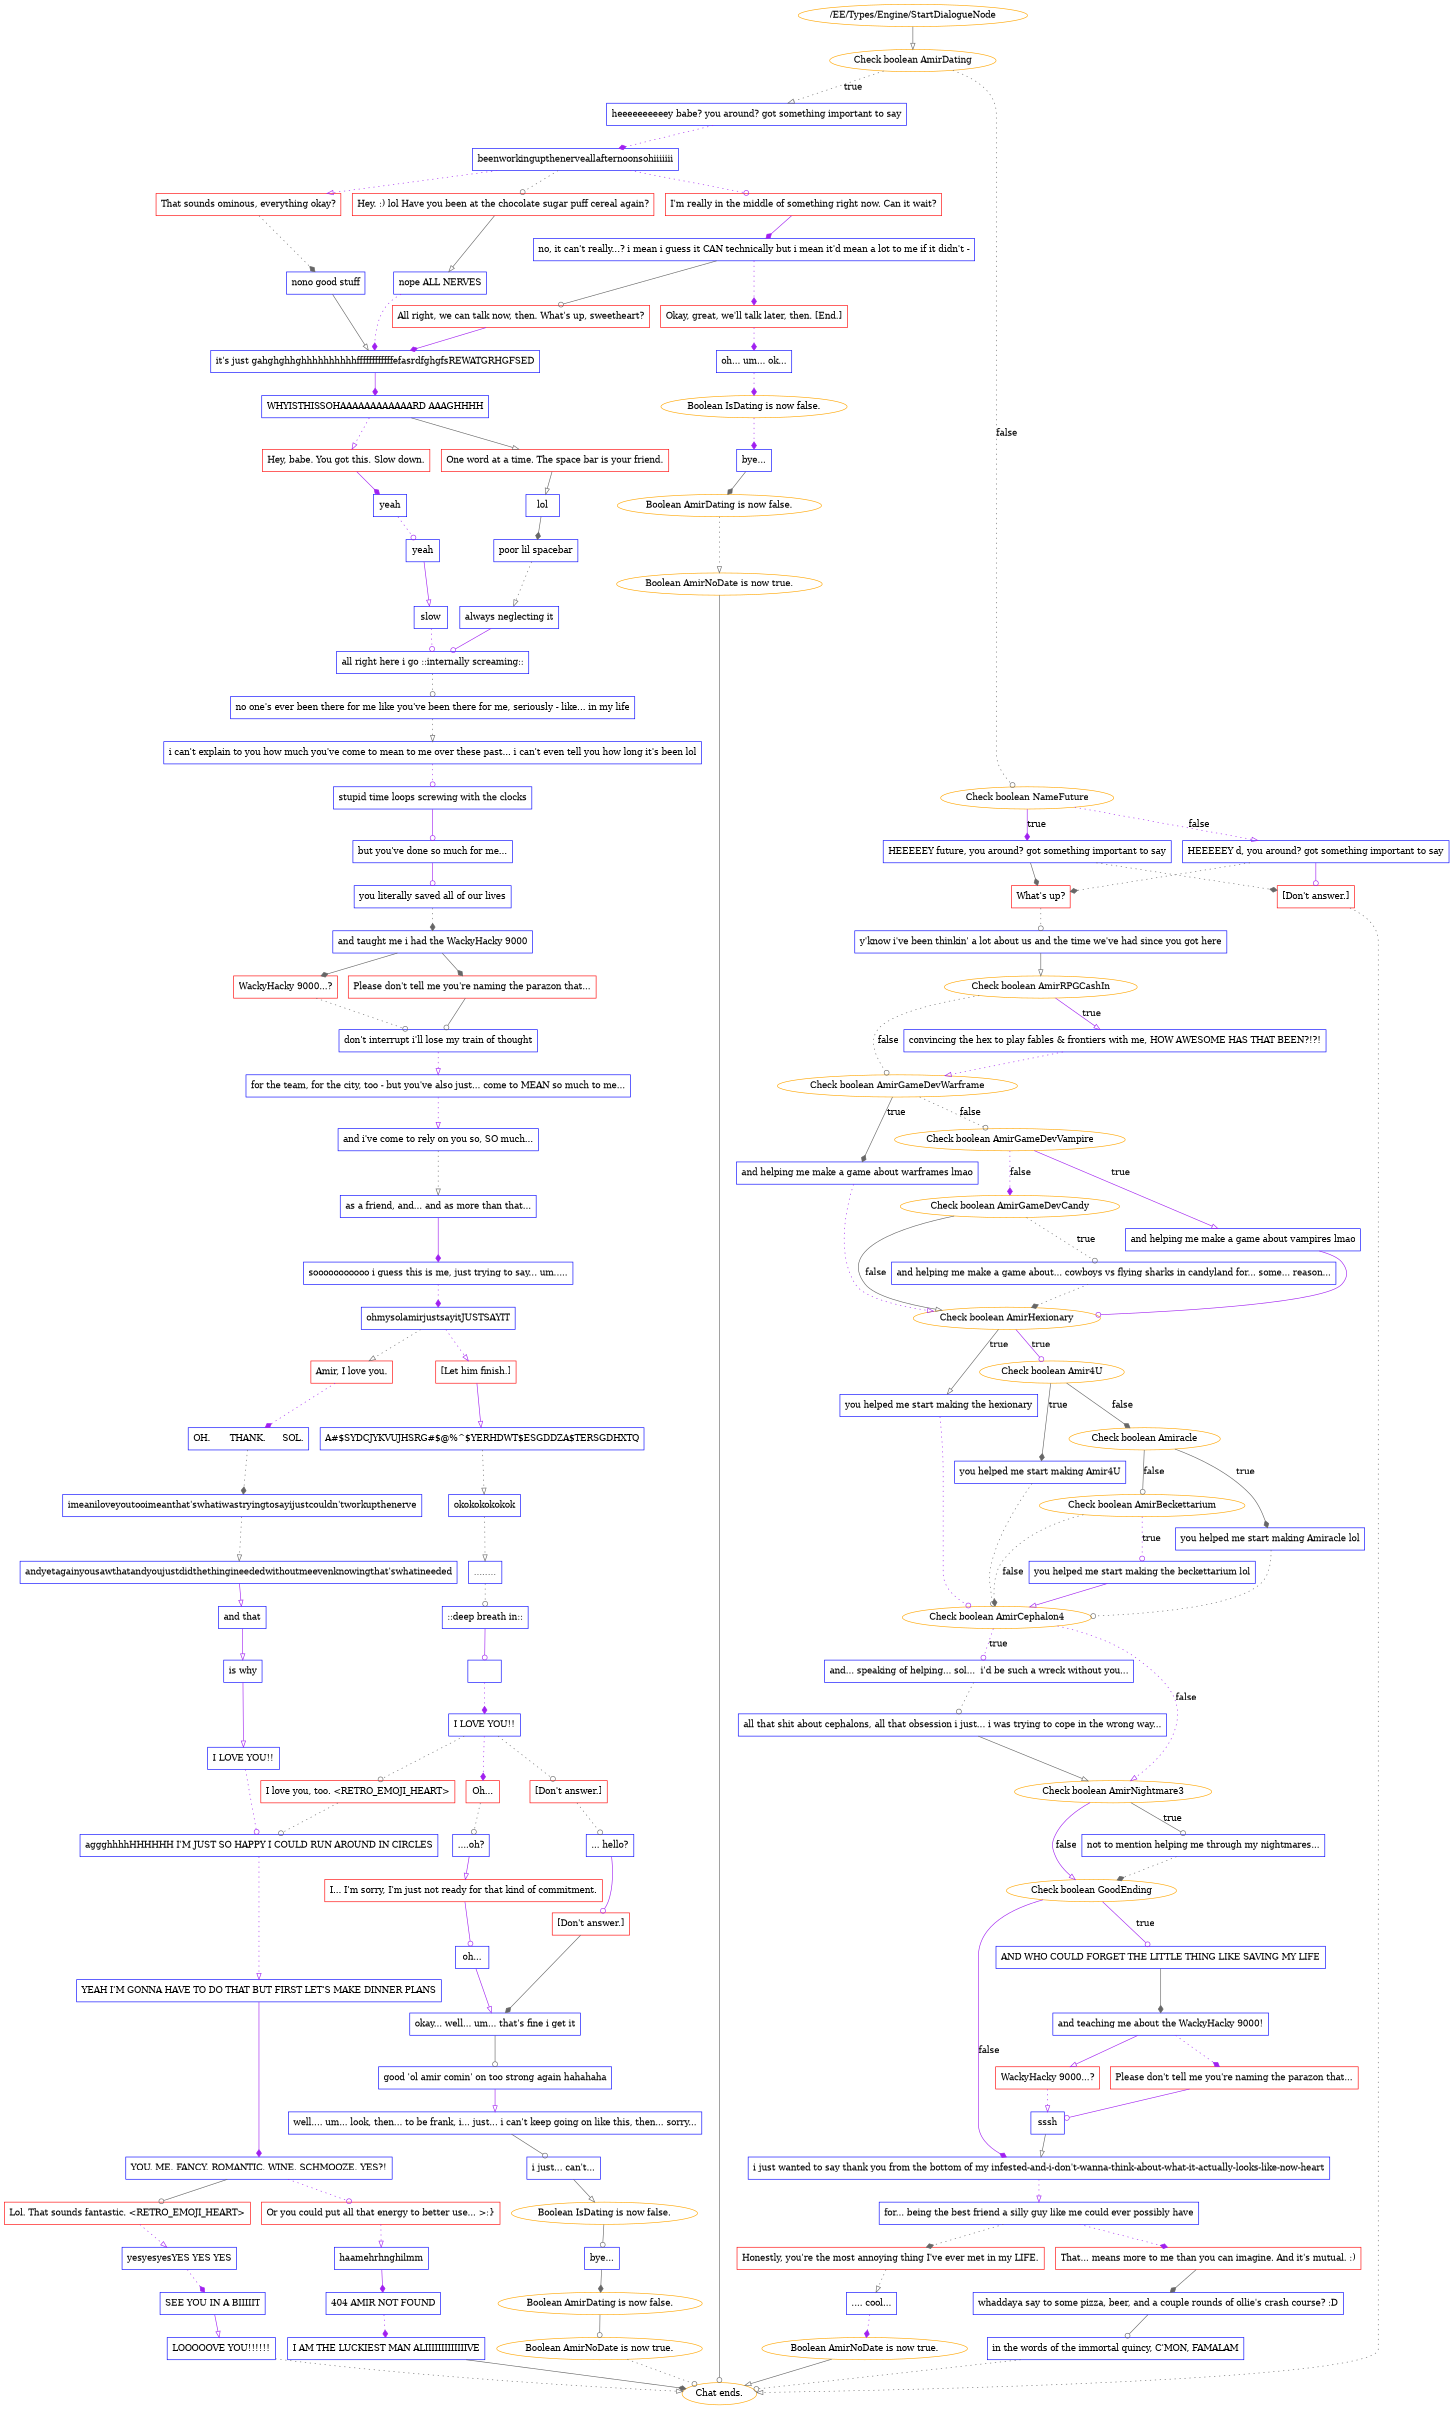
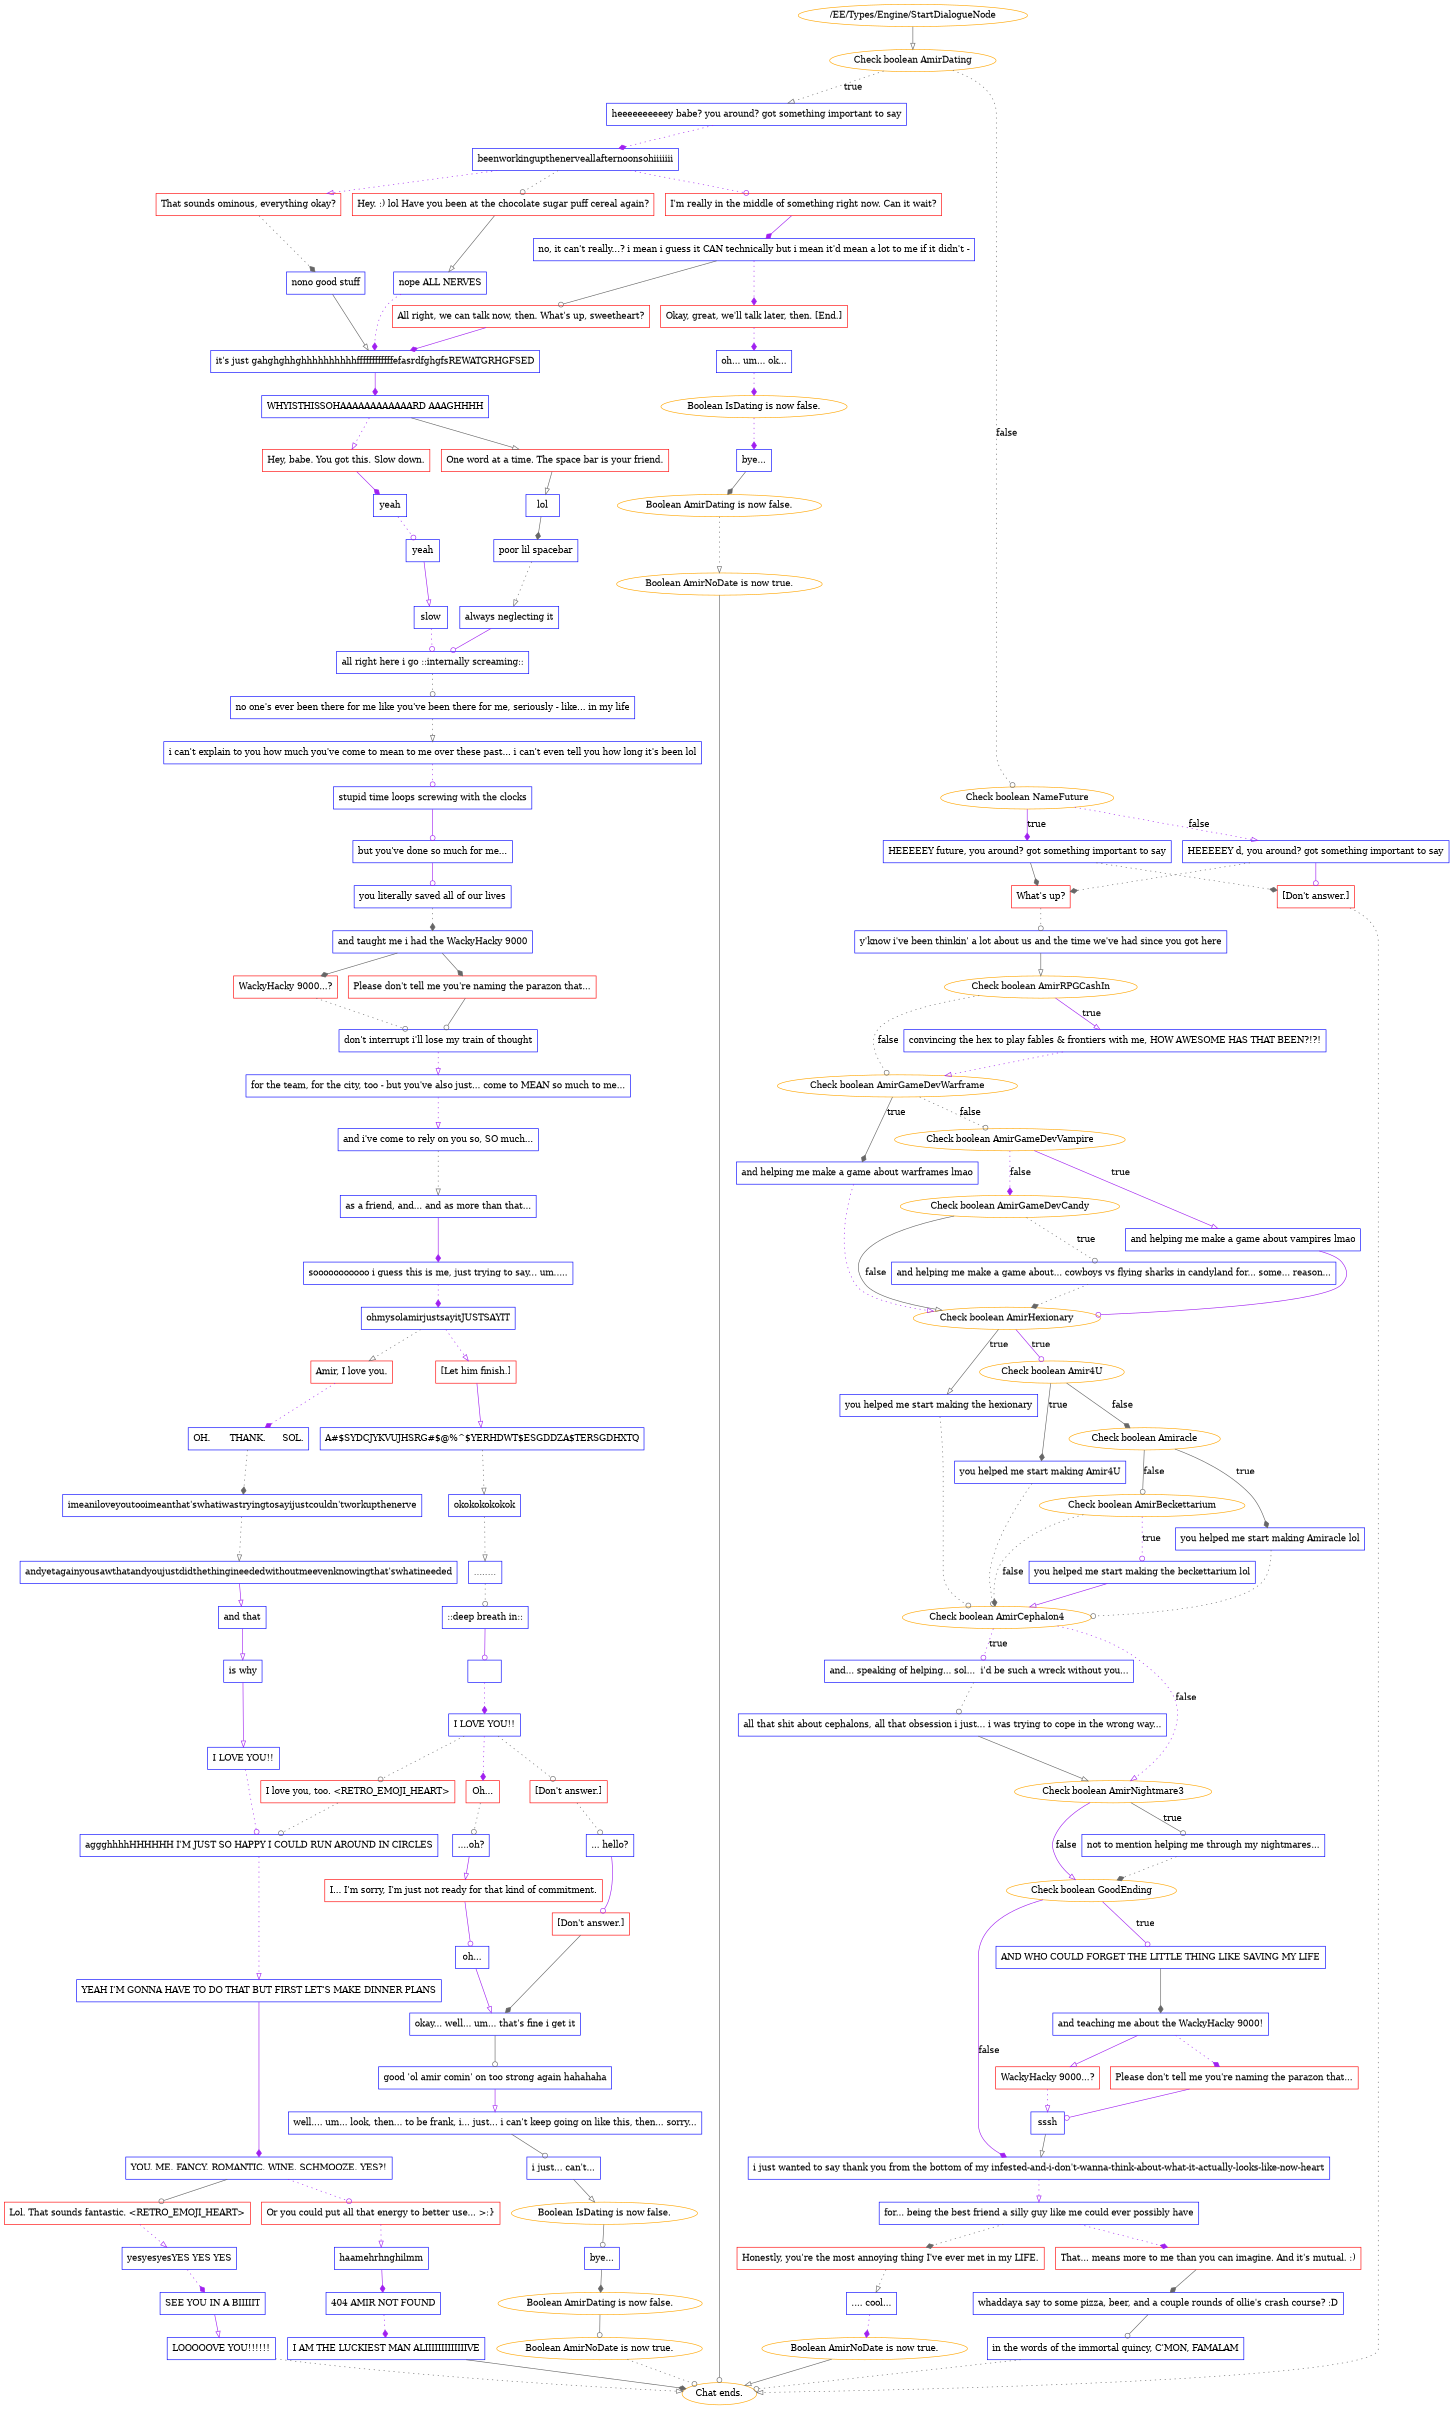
edge "you helped me start making the hexionary" -> "Check boolean AmirCephalon4": color purple -> gray40
